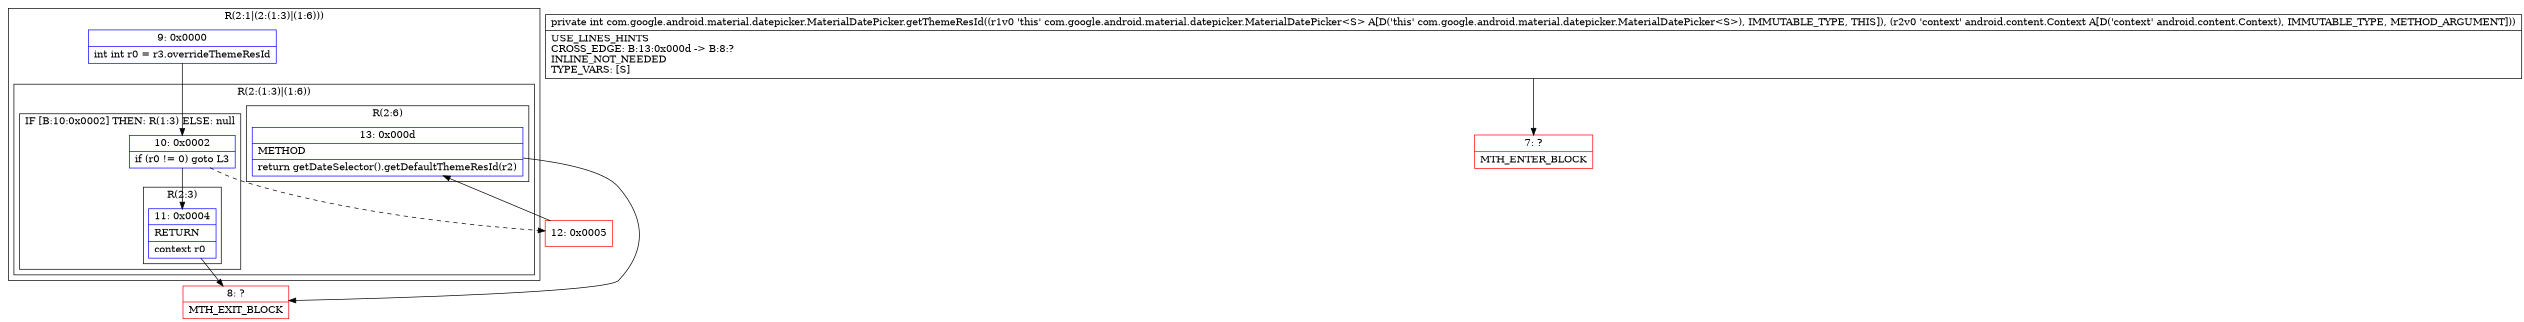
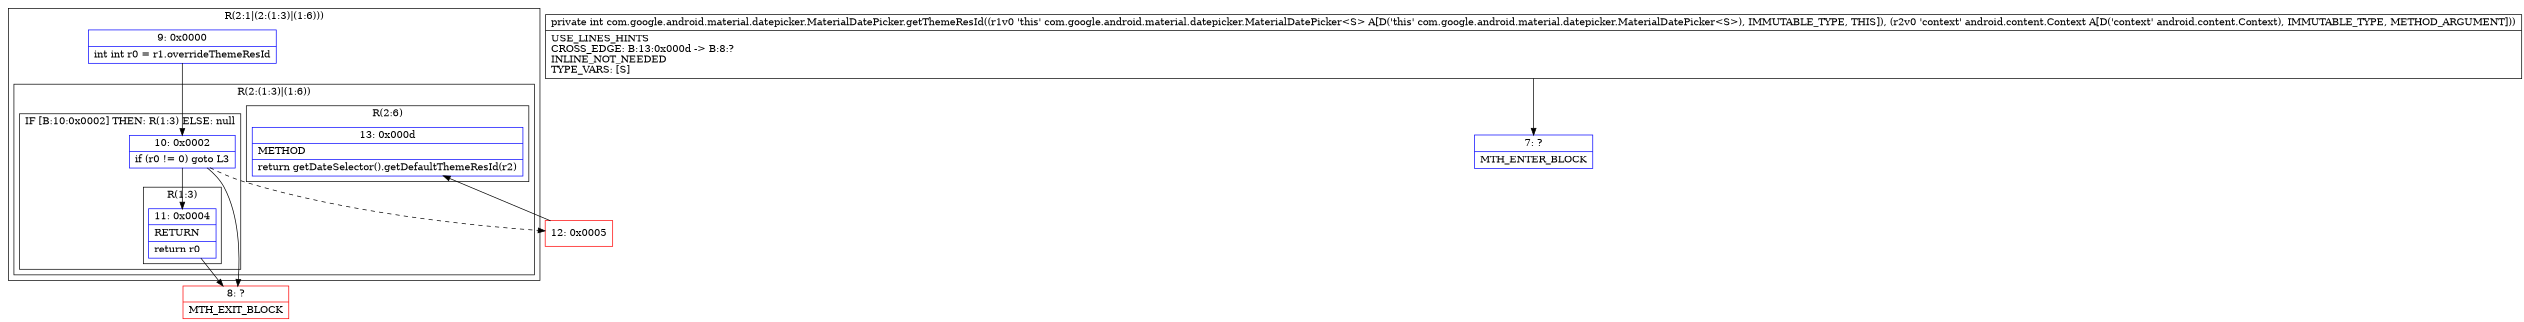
node "9: 0x0000": text "int int r0 = r3.overrideThemeResId" -> "int int r0 = r1.overrideThemeResId"
node "7: ?": color red -> blue
cluster "R(2:3)": label "R(2:3)" -> "R(1:3)"
node "11: 0x0004": text "context r0" -> "return r0"
edge "13: 0x000d" -> "8: ?": now "10: 0x0002" -> "8: ?"
